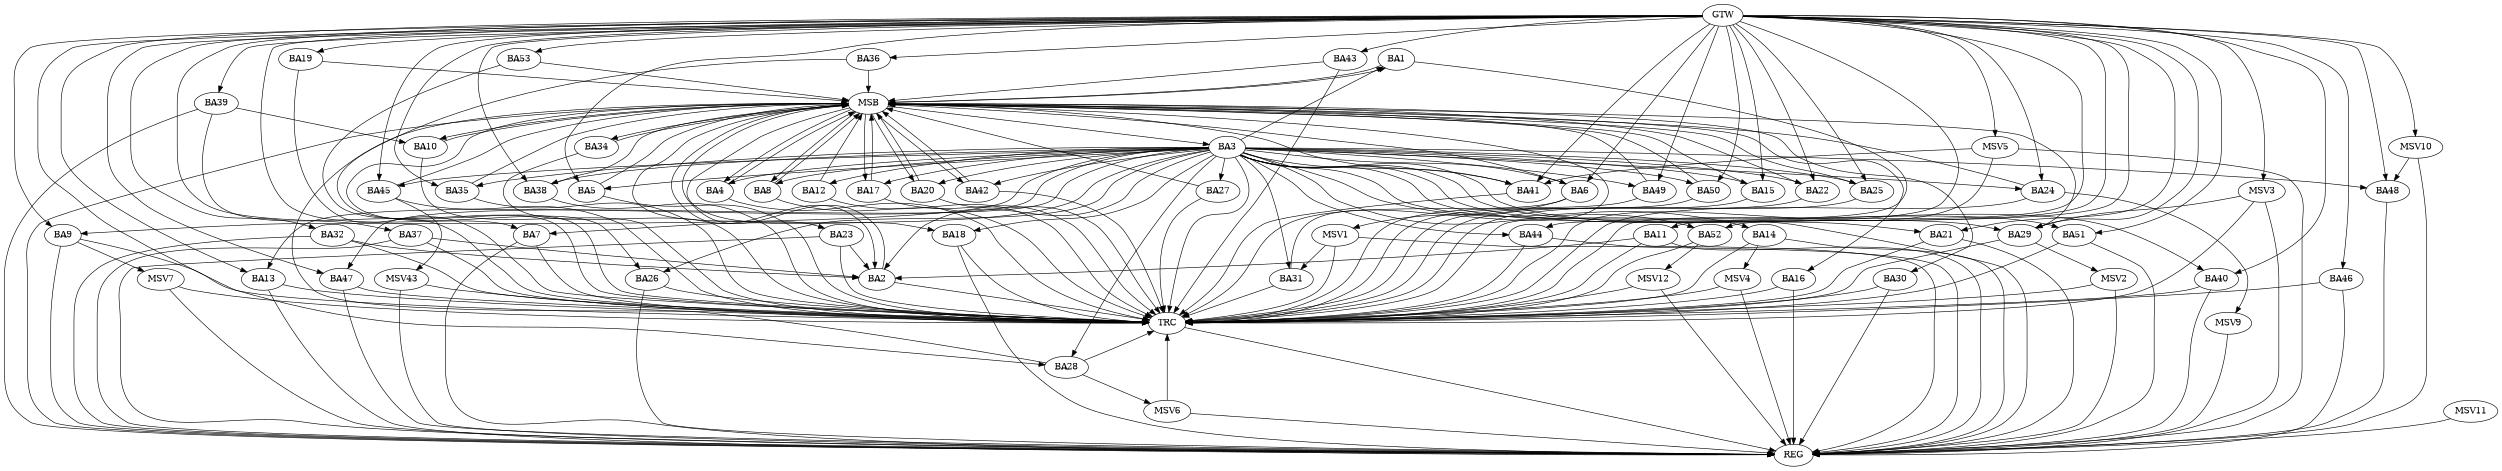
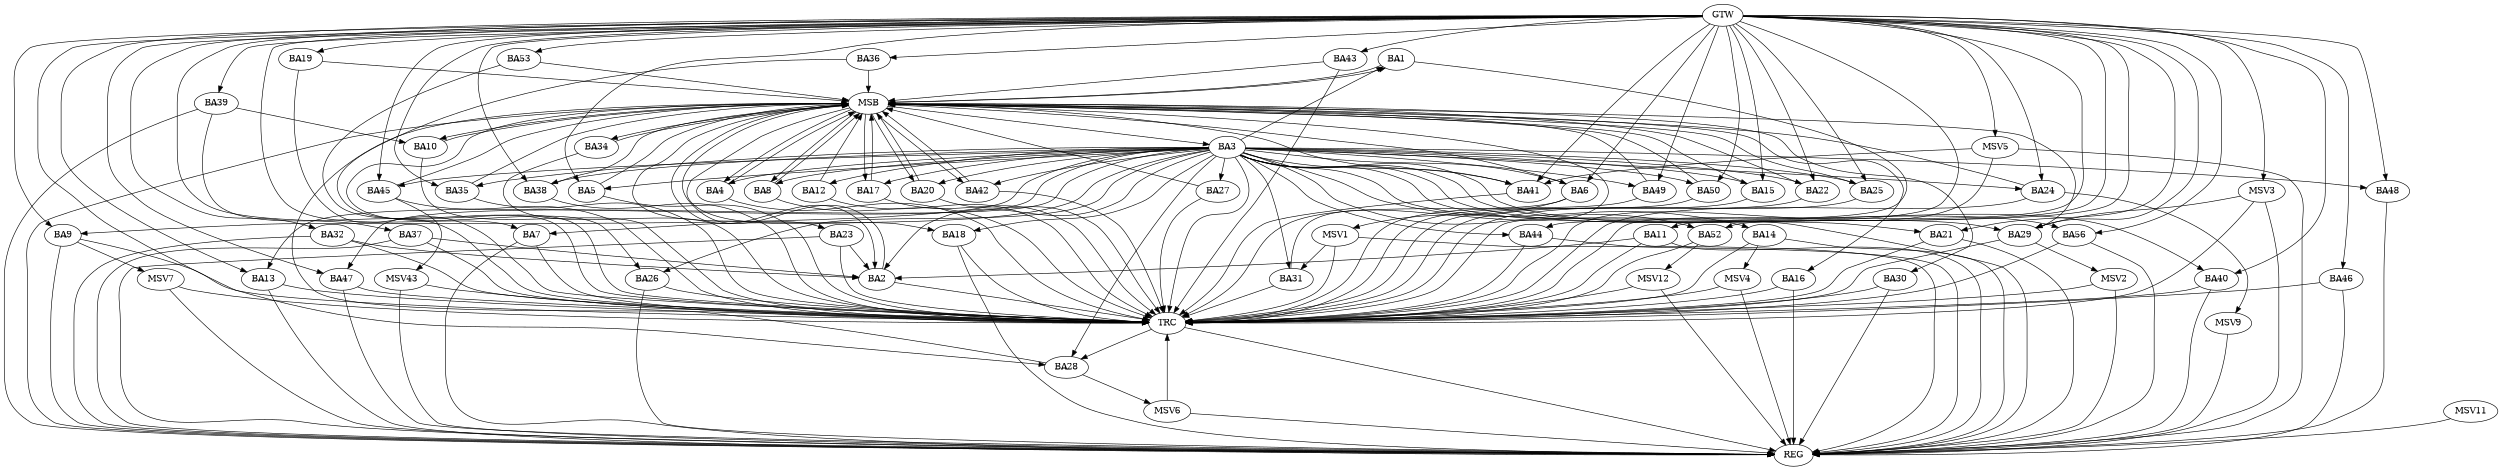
node "MSV10": removed
node "BA51": label "BA51" -> "BA56"
edge "BA28" -> "TRC": reversed
